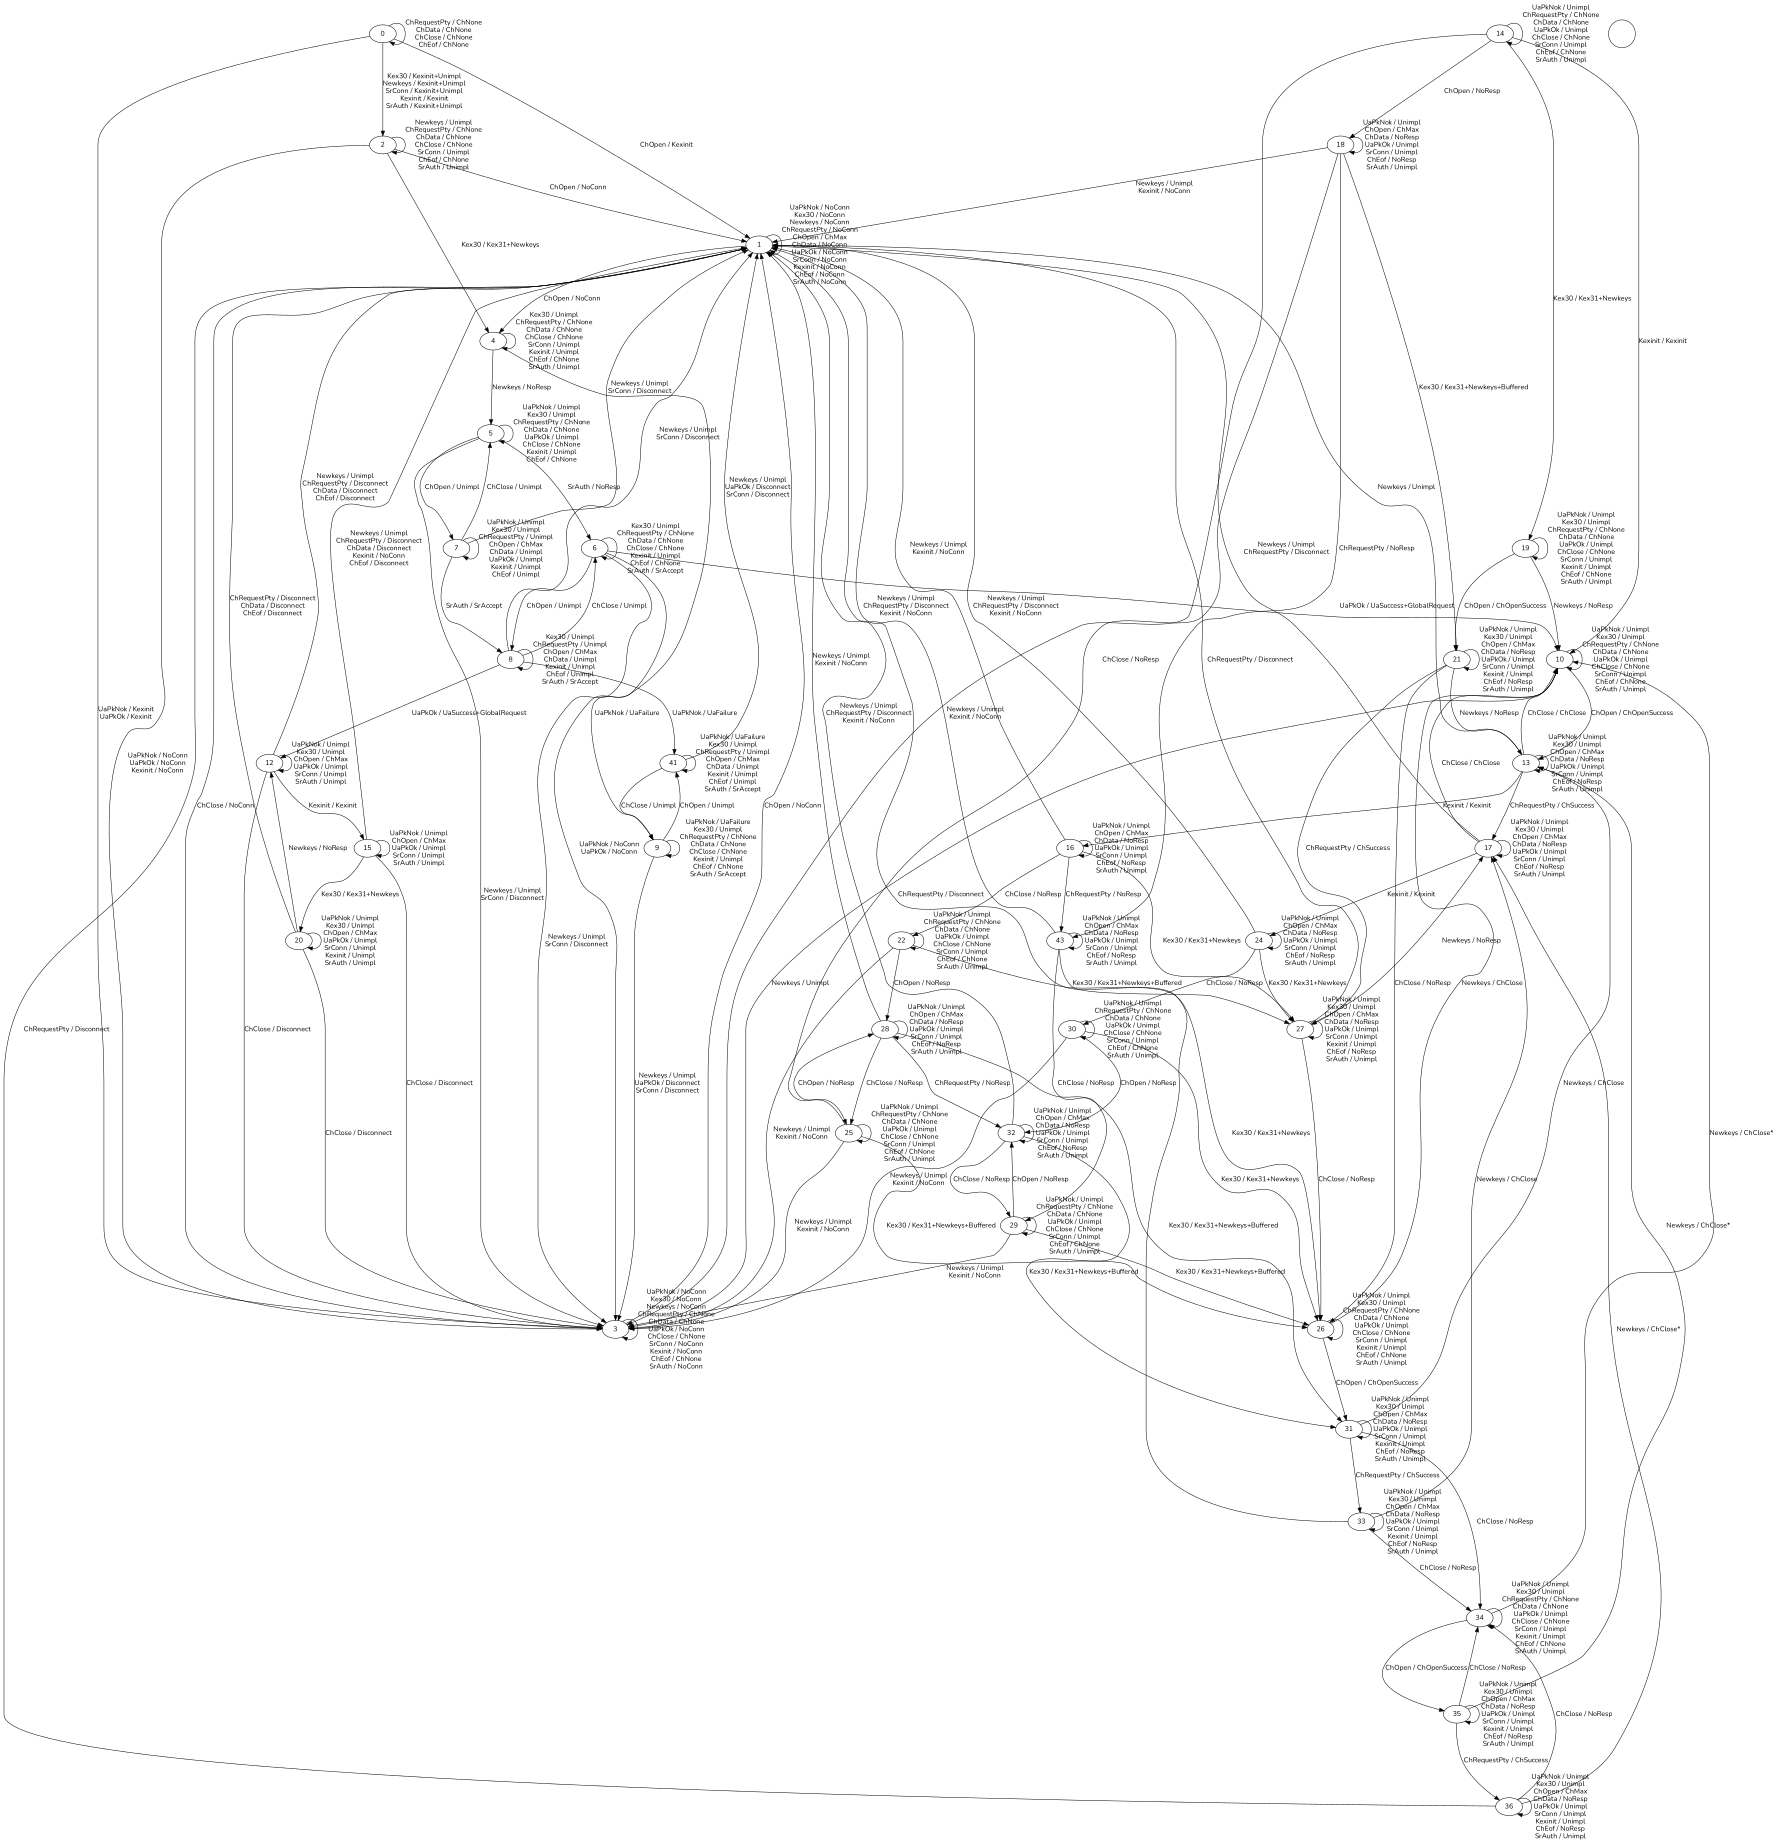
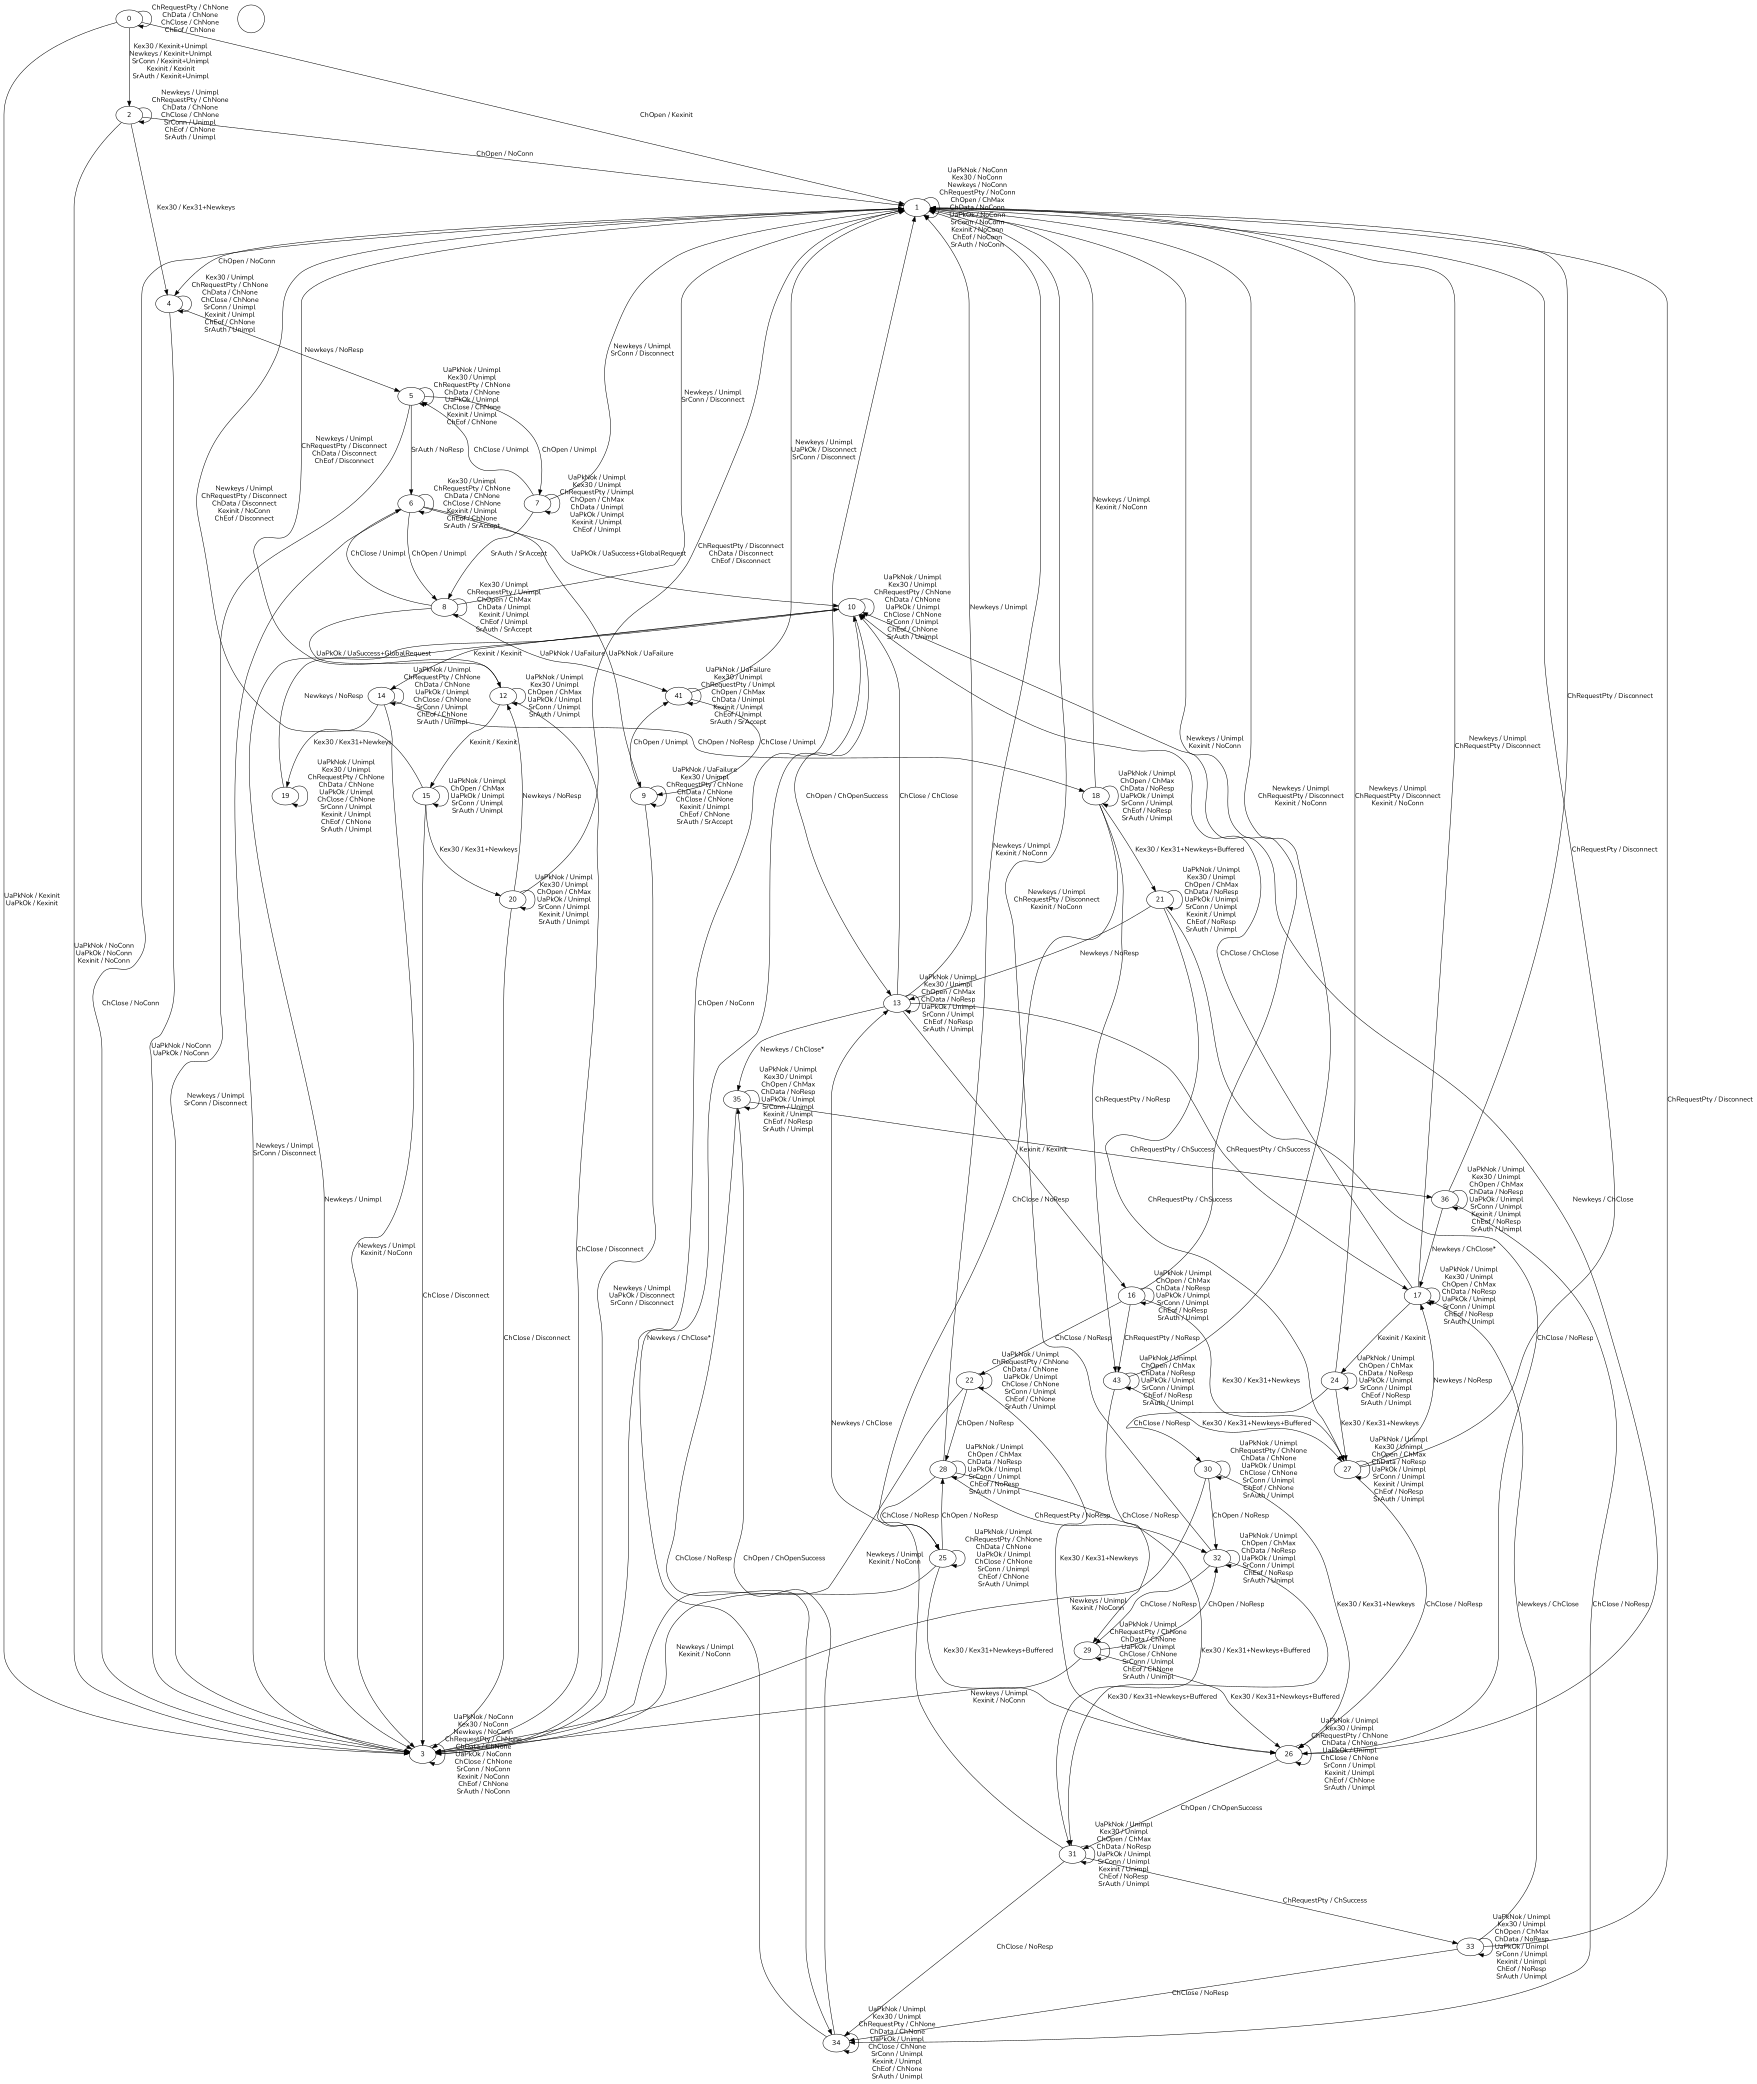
edge "14" -> "10": reversed
edge "19" -> "21": removed, label "ChOpen / ChOpenSuccess"
edge "35" -> "13": reversed
